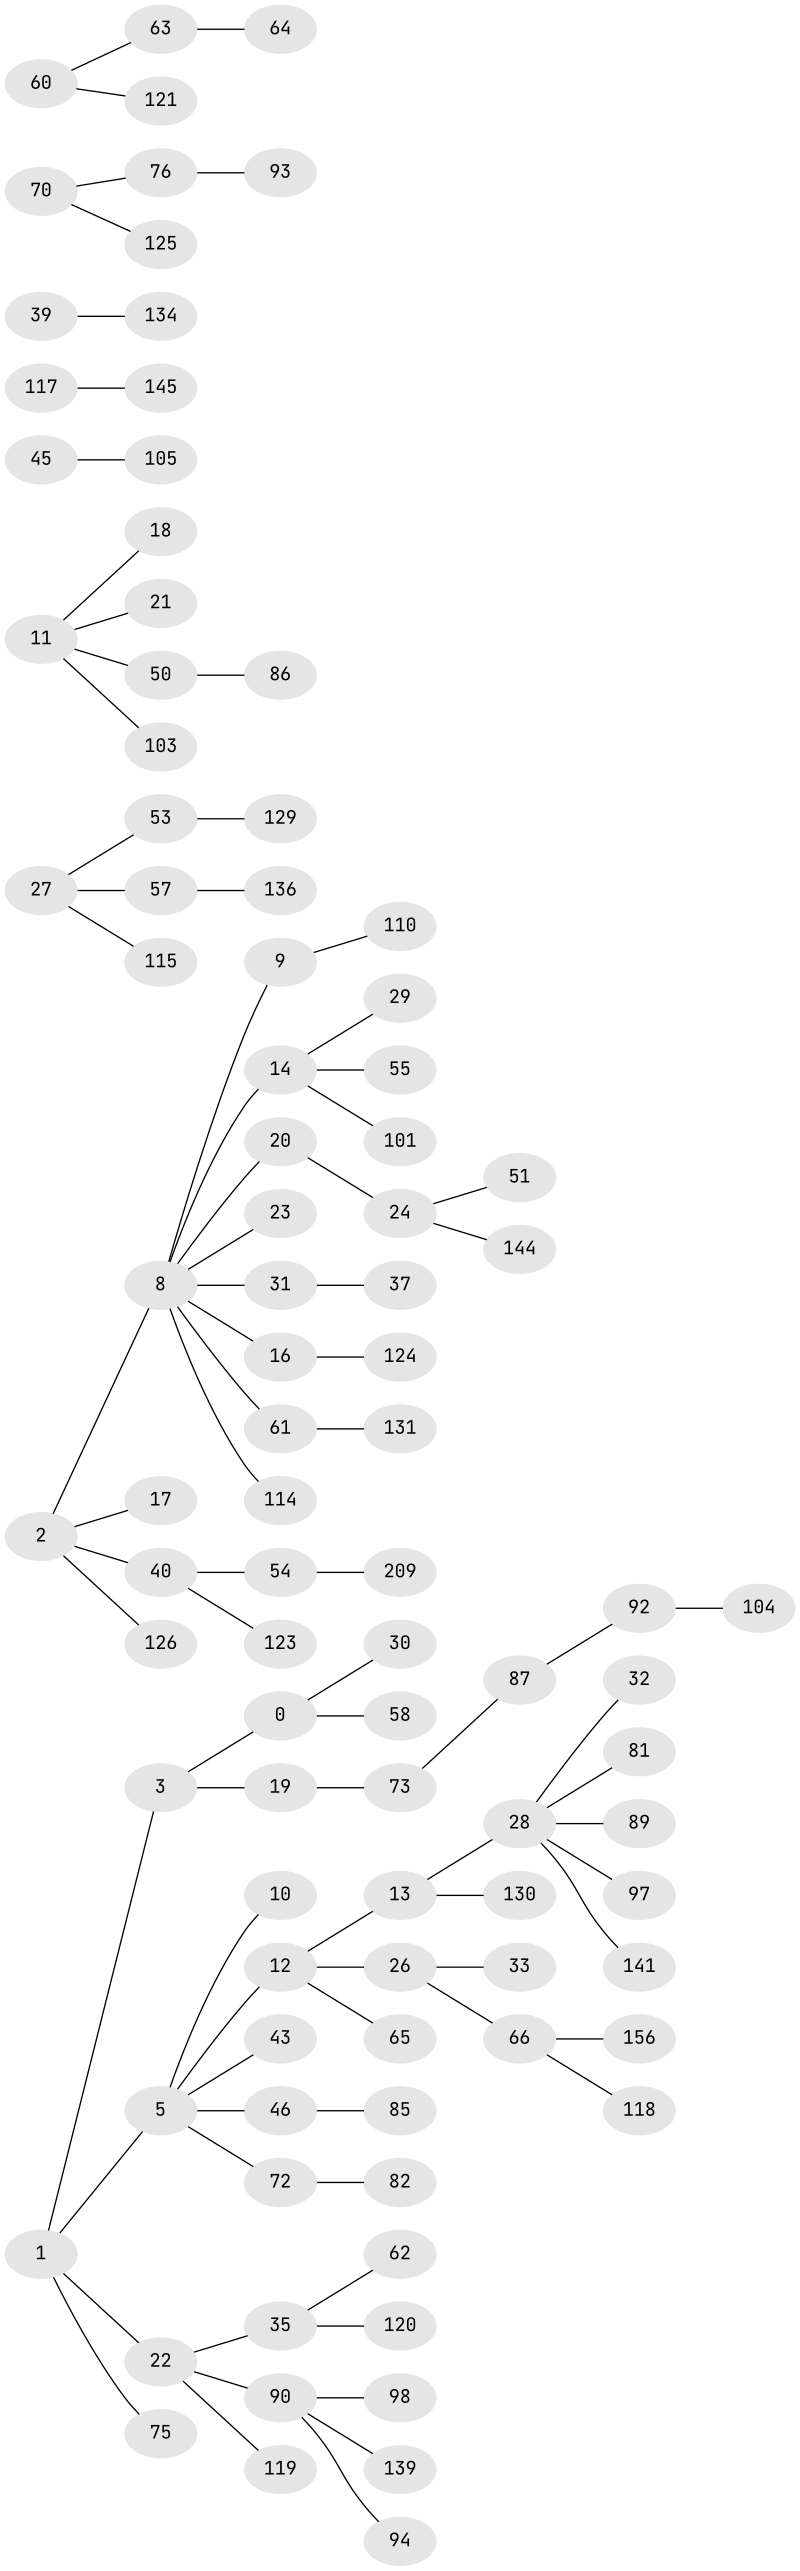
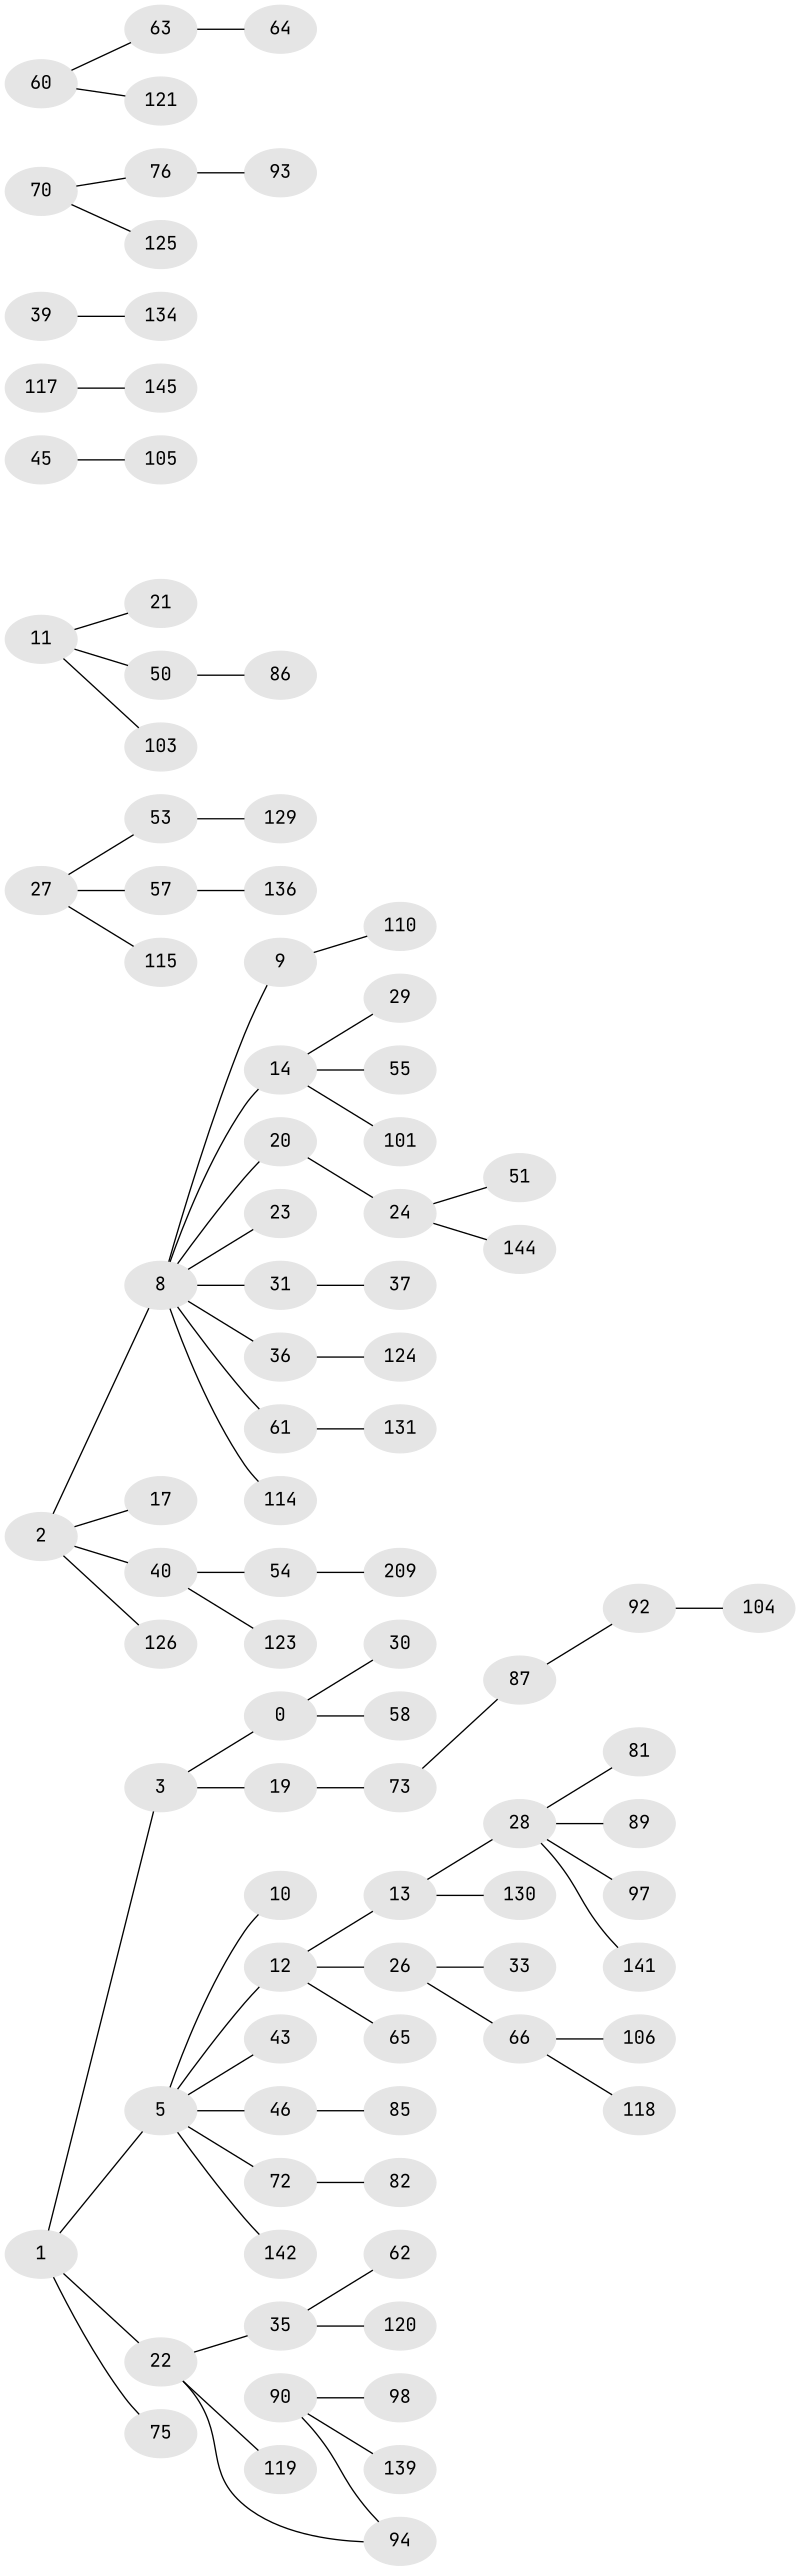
node "18": removed
node "16": label "16" -> "36"
node "32": removed
node "156": label "156" -> "106"
node "142": added
edge "22" -- "90": now "22" -- "94"
